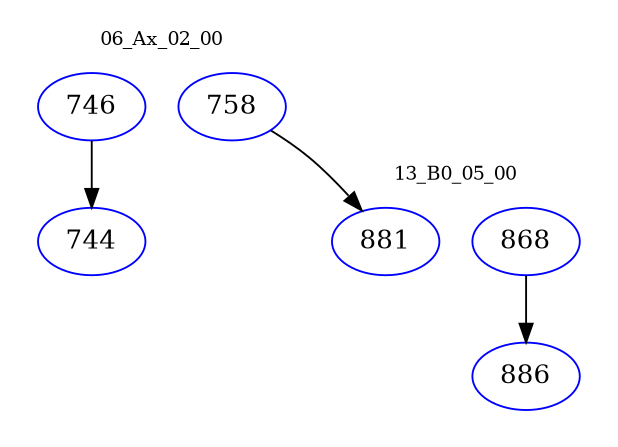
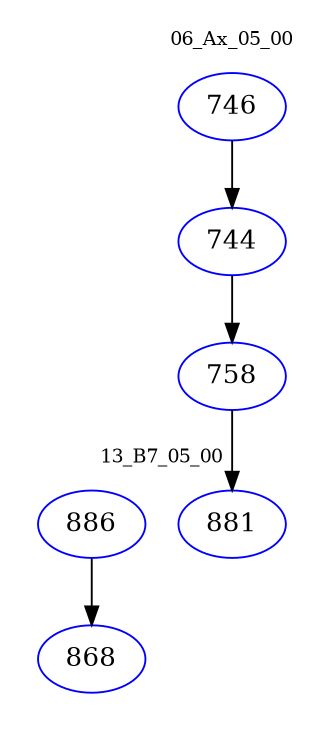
cluster "06_Ax_02_00": label "06_Ax_02_00" -> "06_Ax_05_00"
cluster "13_B0_05_00": label "13_B0_05_00" -> "13_B7_05_00"
edge "744" -> "758": added
edge "868" -> "886": reversed
